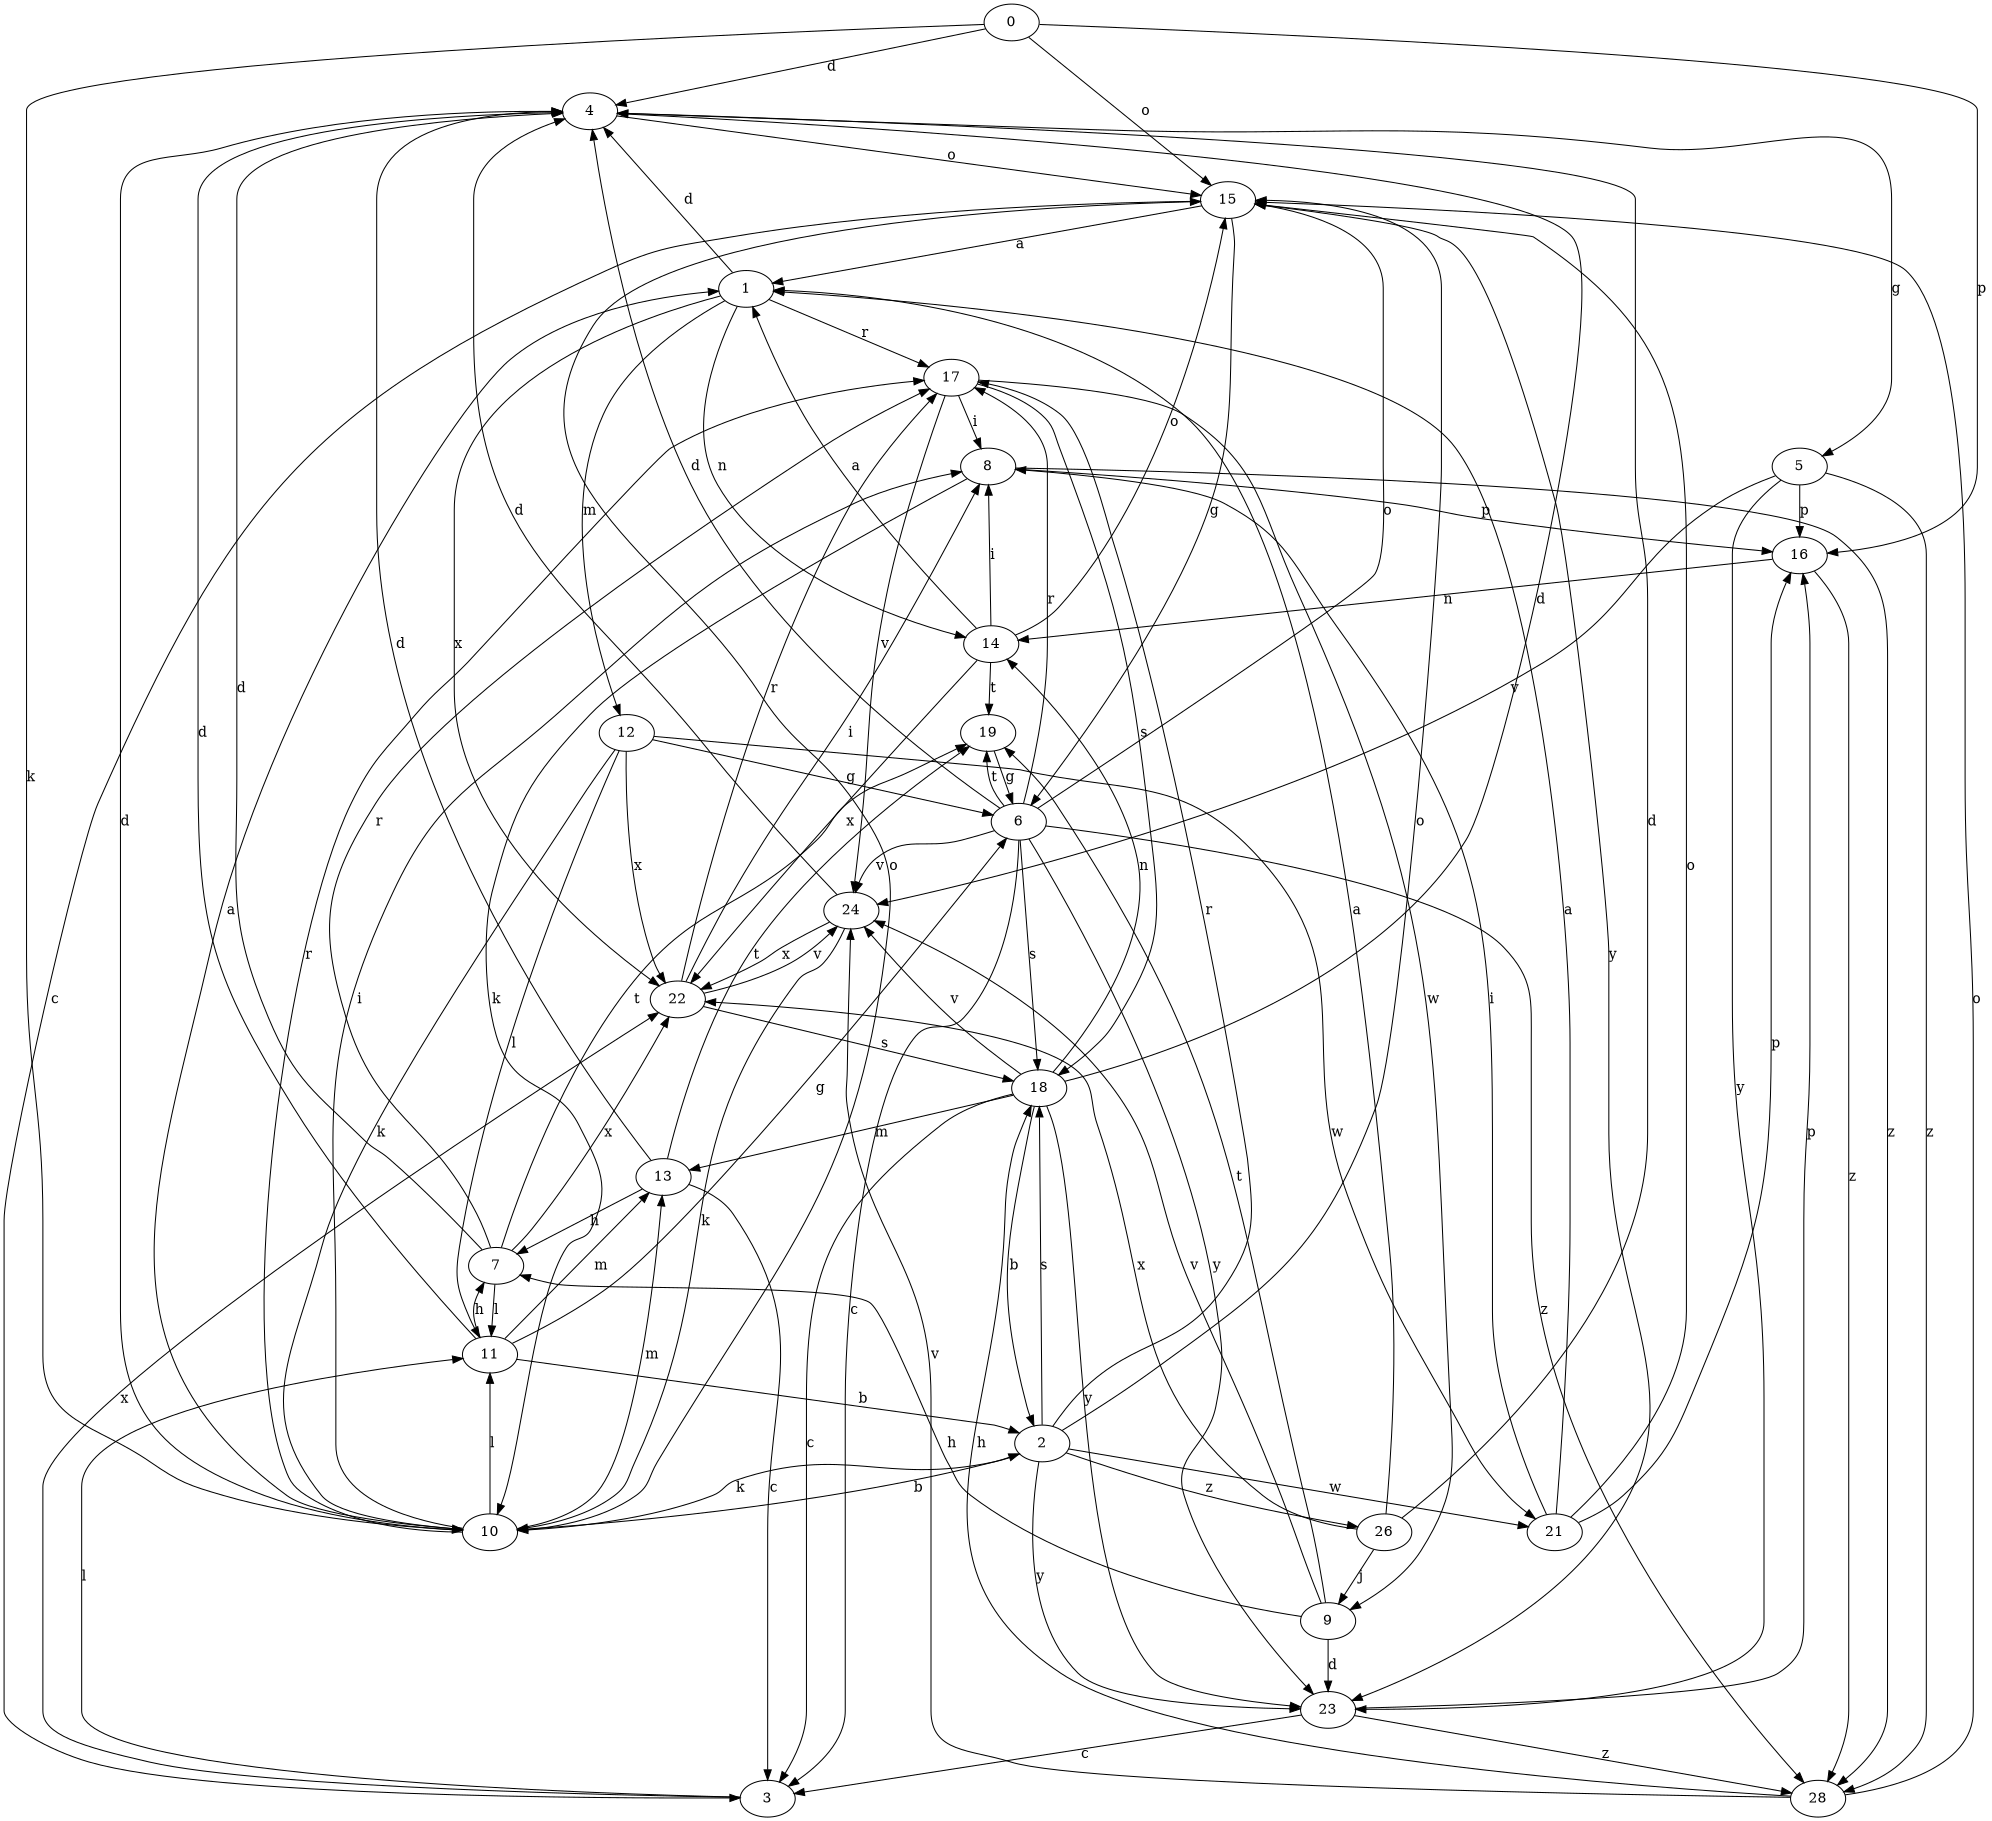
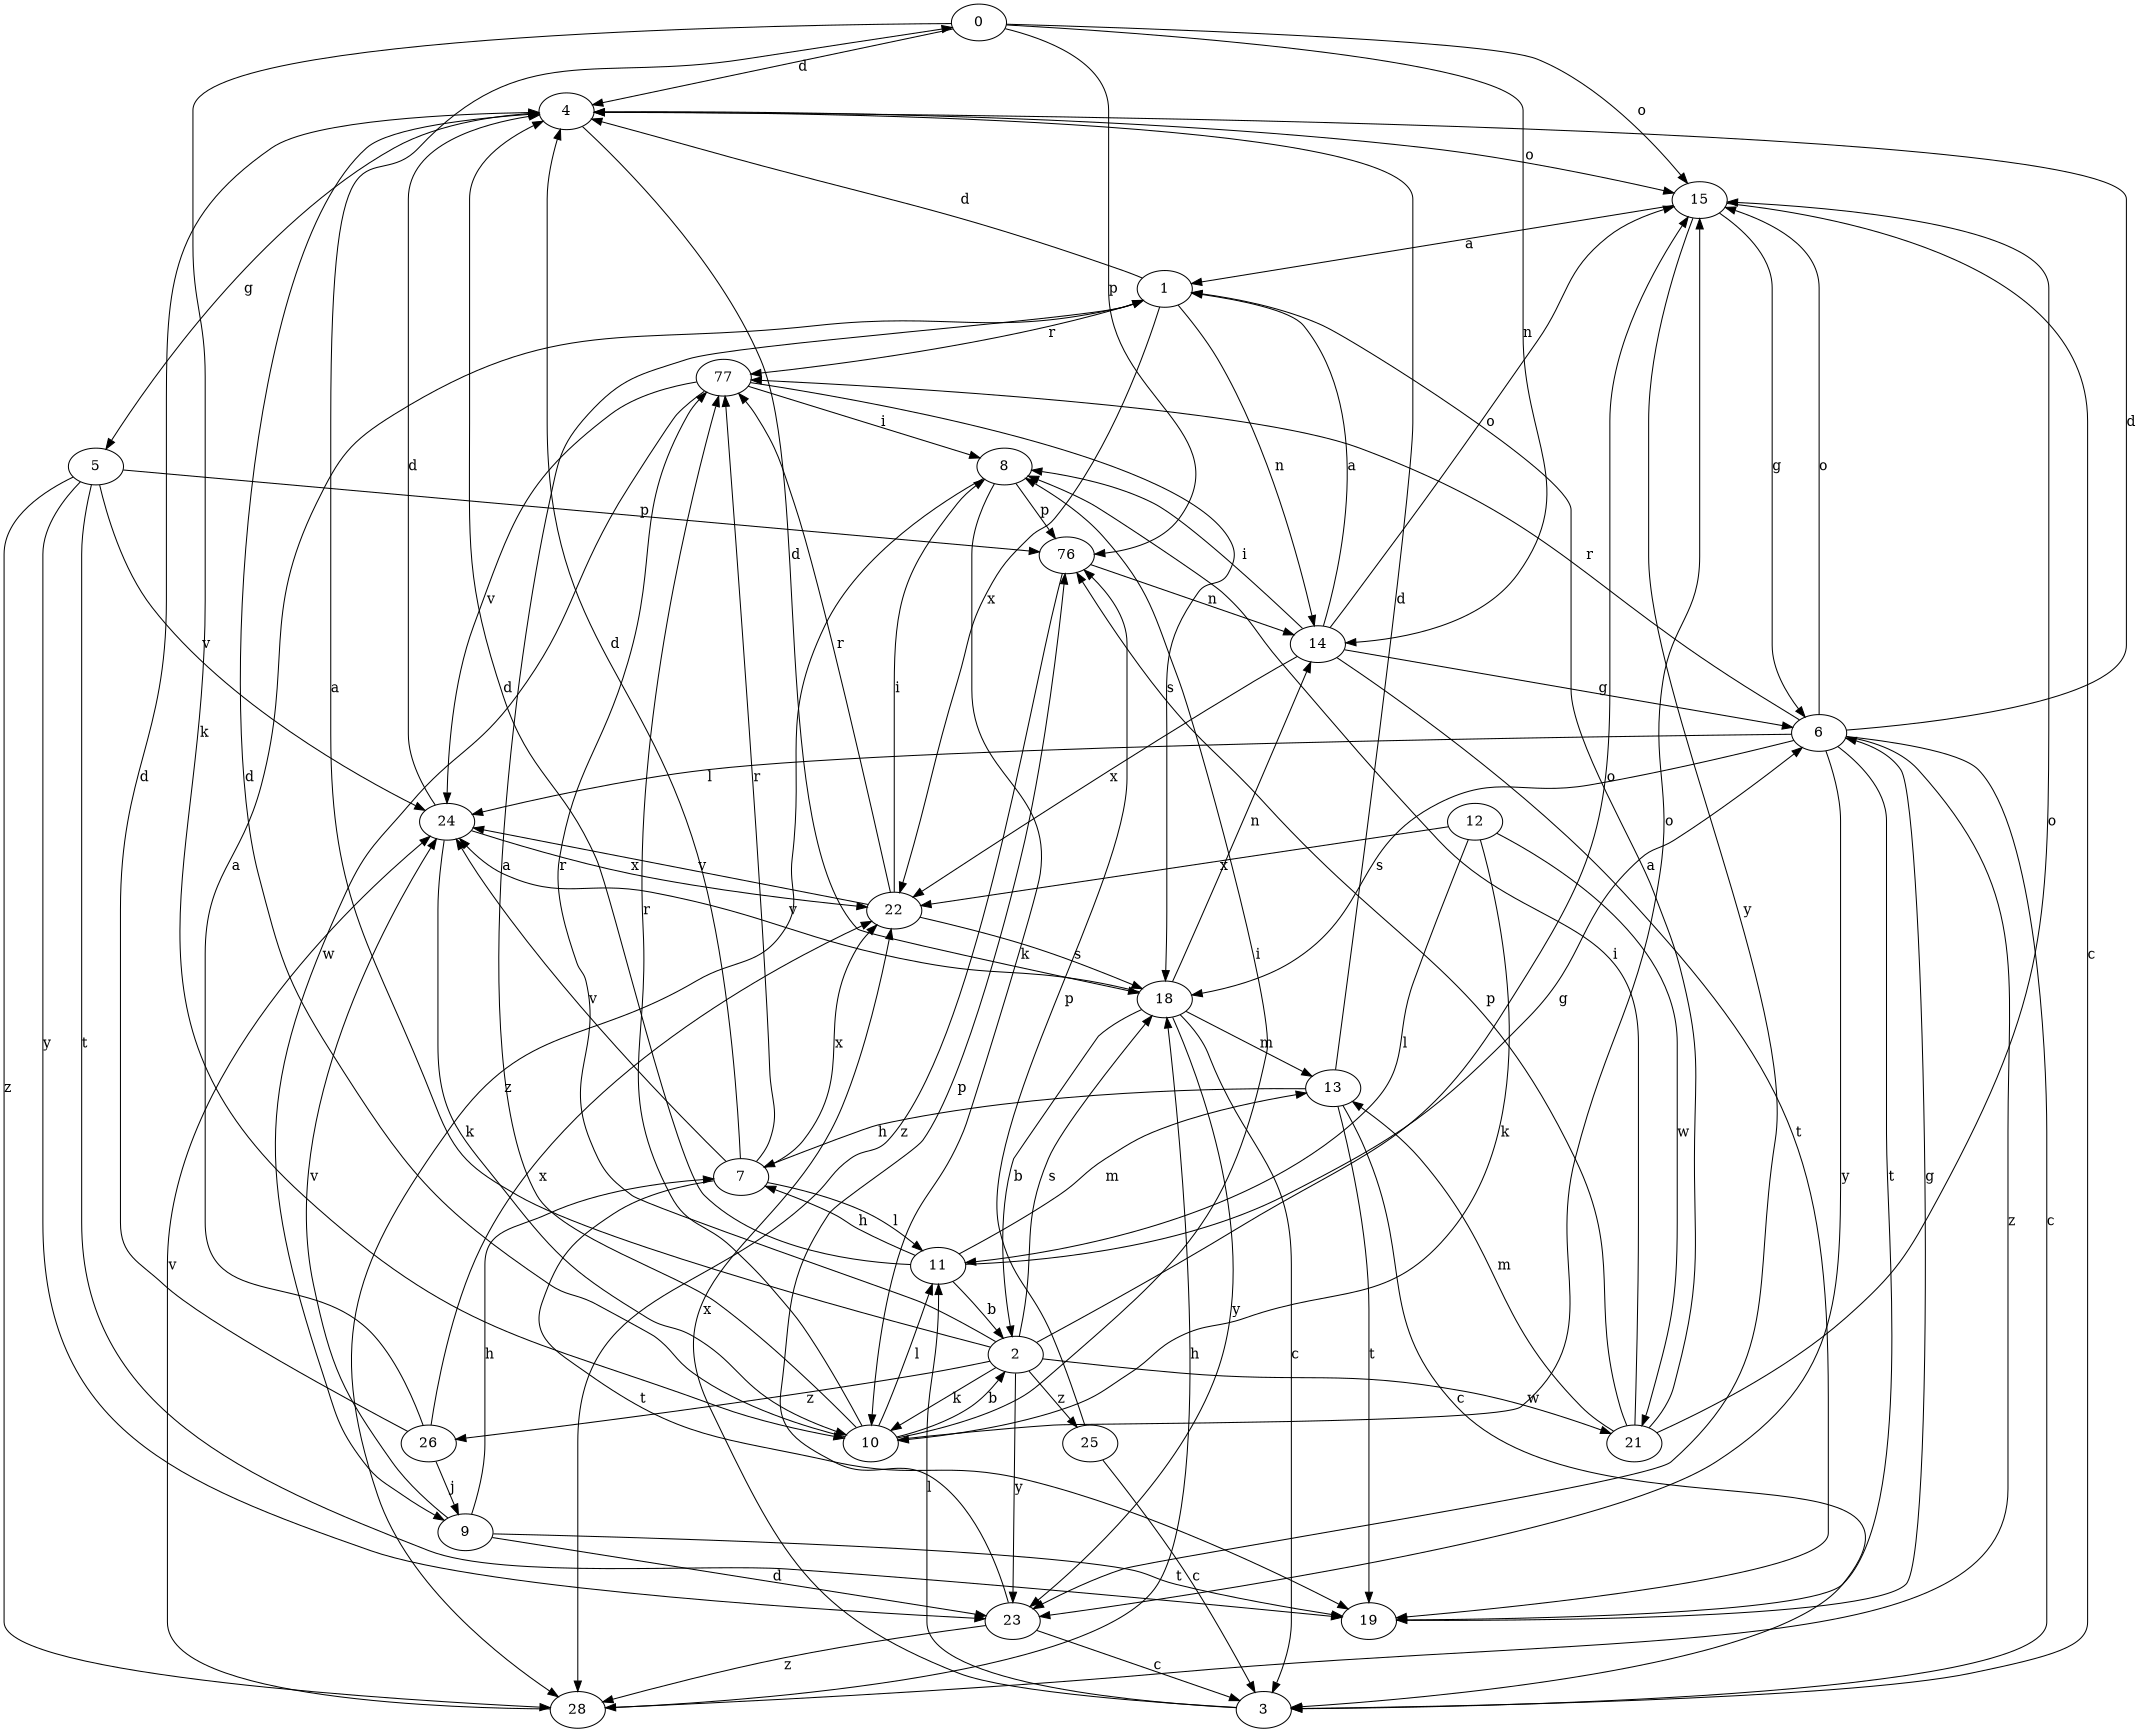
edge "0" -> "14": added, label "n"
edge "18" -> "4": reversed
node "17": label "17" -> "77"
edge "1" -> "12": removed, label "m"
node "16": label "16" -> "76"
edge "2" -> "0": added, label "a"
edge "28" -> "15": removed, label "o"
edge "12" -> "6": now "14" -> "6"
edge "6" -> "24": label "v" -> "l"
edge "7" -> "24": added, label "v"
edge "10" -> "13": now "21" -> "13"
node "25": added
edge "5" -> "19": added, label "t"
